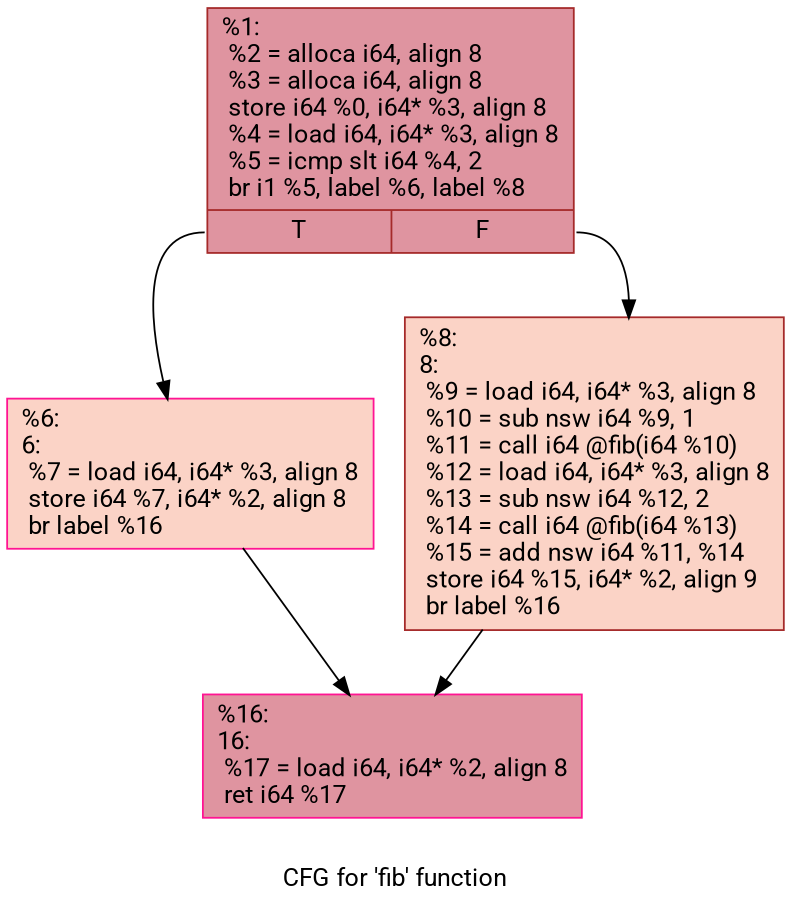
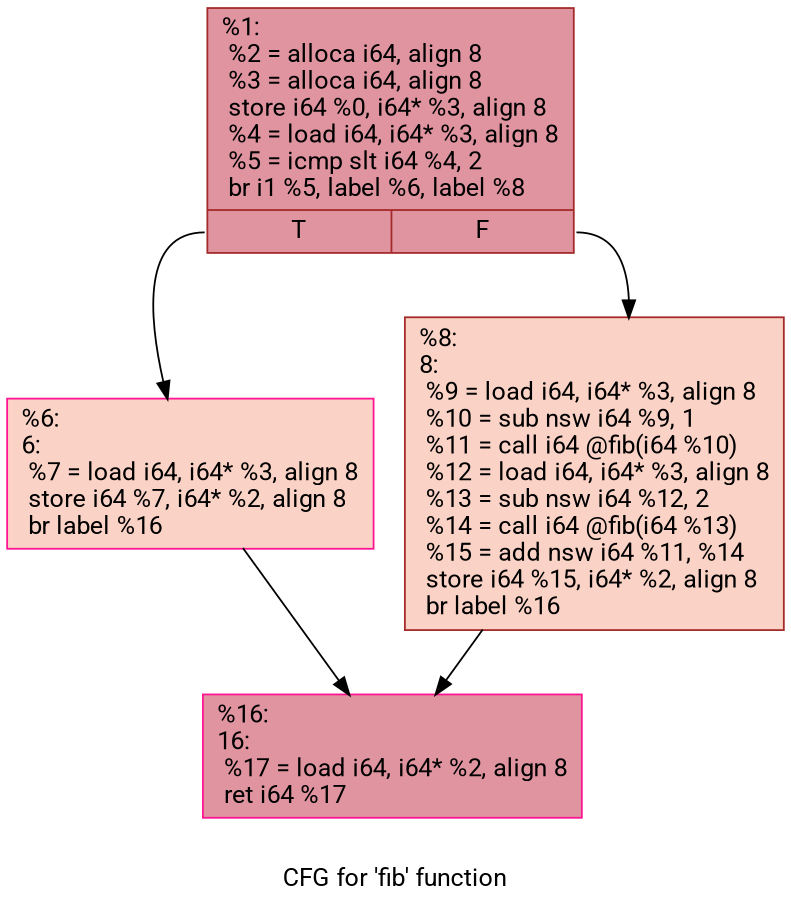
node "%8:": text "store i64 %15, i64* %2, align 9" -> "store i64 %15, i64* %2, align 8"
